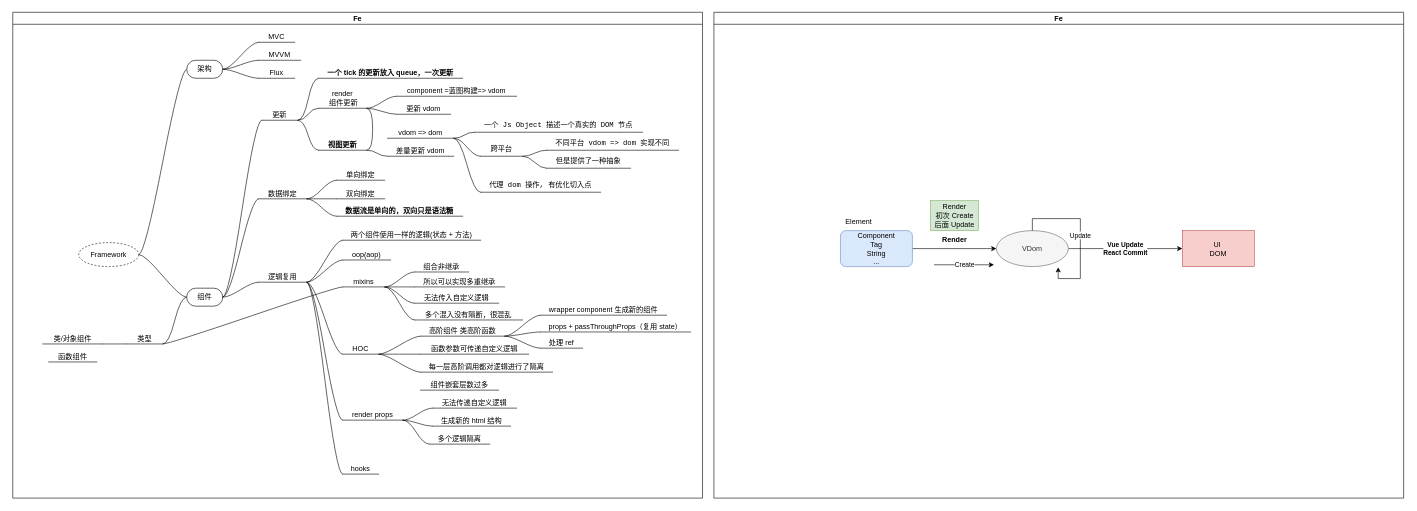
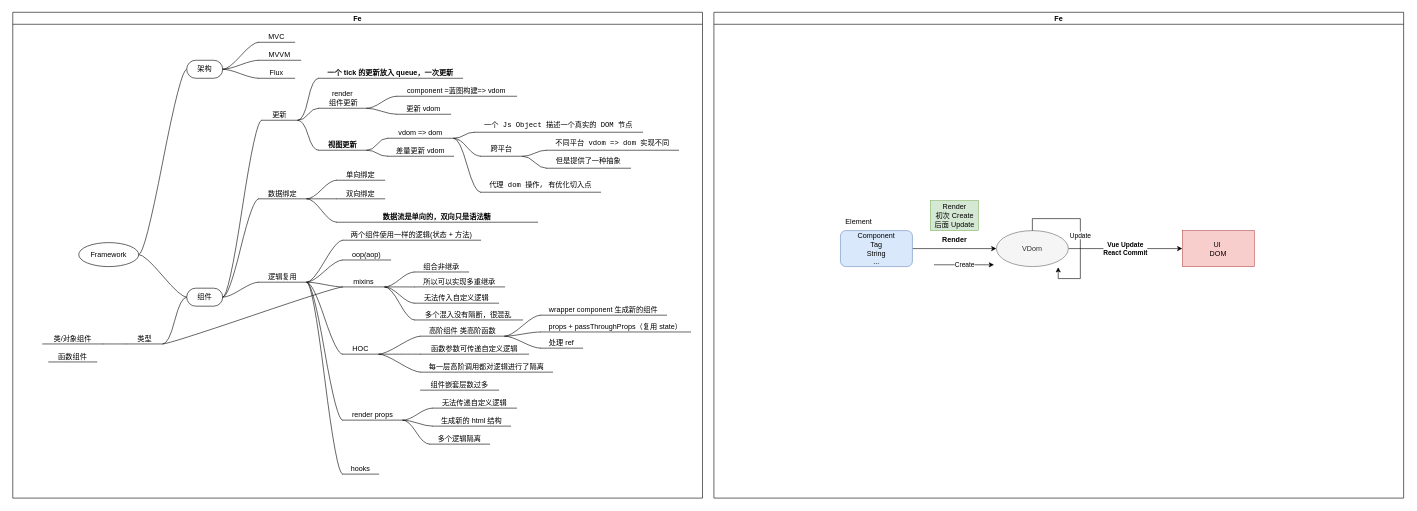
edge "render 组件更新" -- "视图更新": now "vdom => dom" -- "视图更新"
node "数据流是单向的，双向只是语法糖": size 126x12 -> 201x18
node "Framework": style dashed -> solid
edge "逻辑复用" -- "mixins": added
